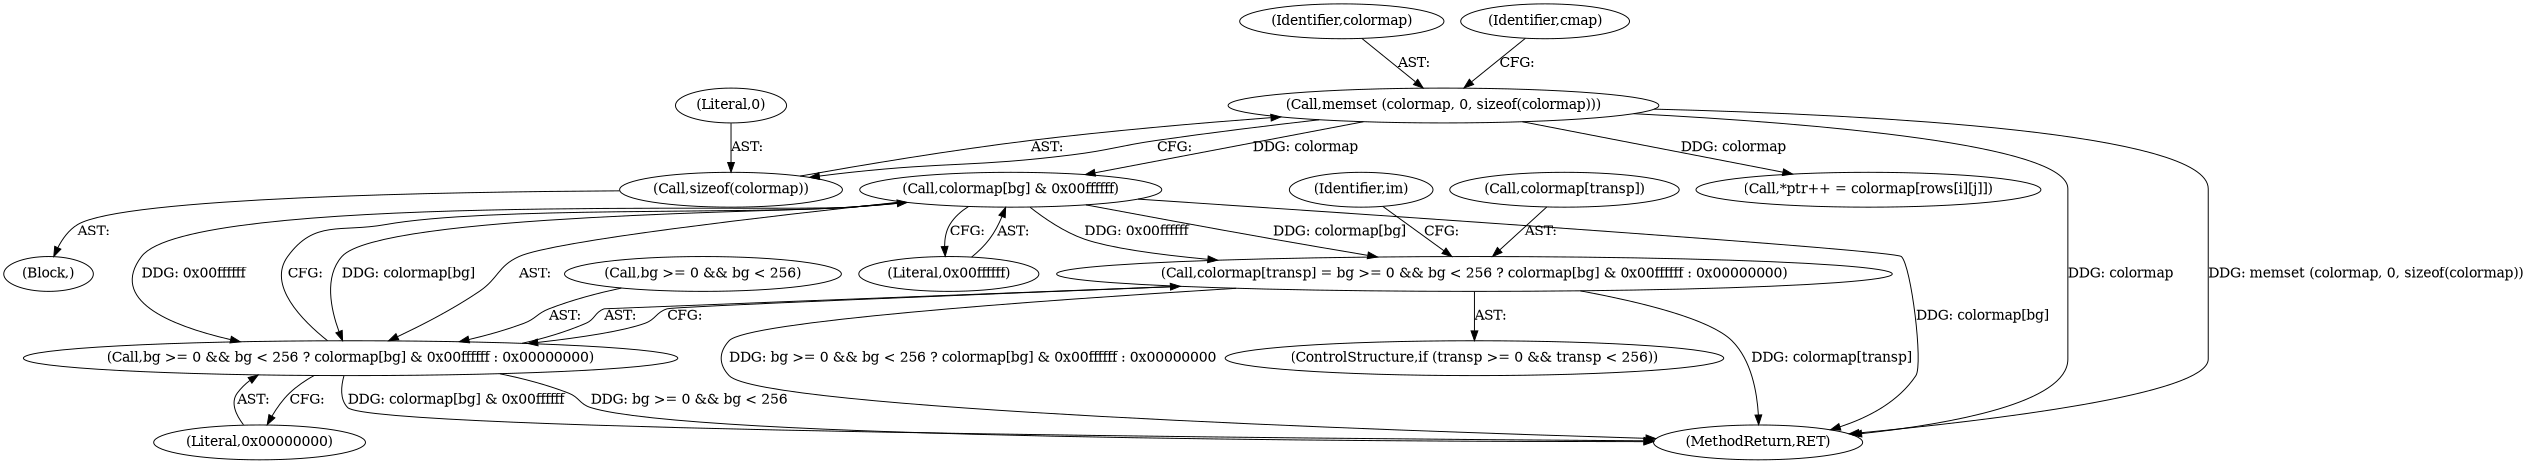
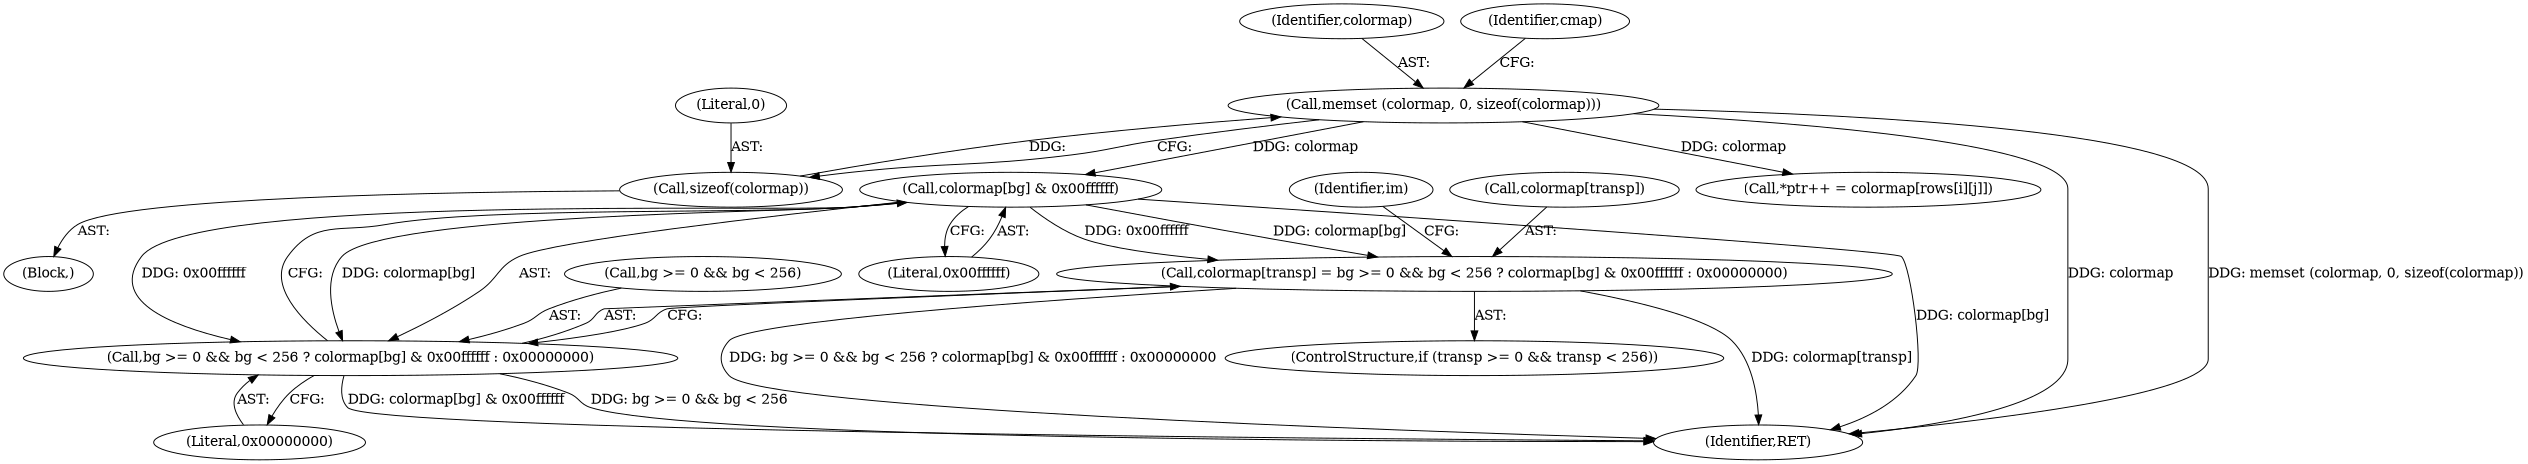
edge "(Call,sizeof(colormap))" -> "(Call,memset (colormap, 0, sizeof(colormap)))": label "AST: " -> "DDG: "
node "(MethodReturn,RET)": label "(MethodReturn,RET)" -> "(Identifier,RET)"
